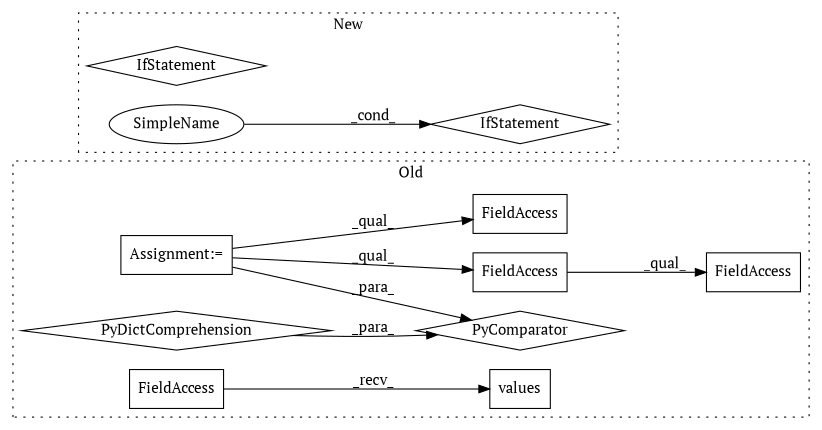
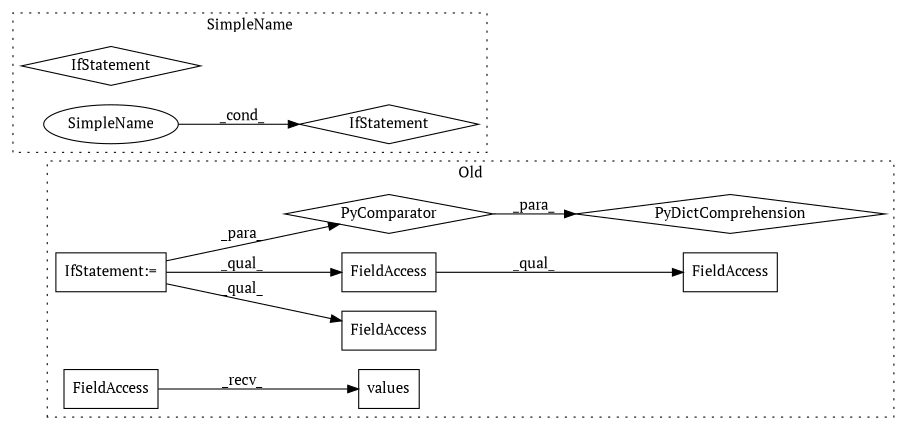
cluster "New": label "New" -> "SimpleName"
node "Assignment:=": label "Assignment:=" -> "IfStatement:="
edge "PyDictComprehension" -> "PyComparator": reversed
